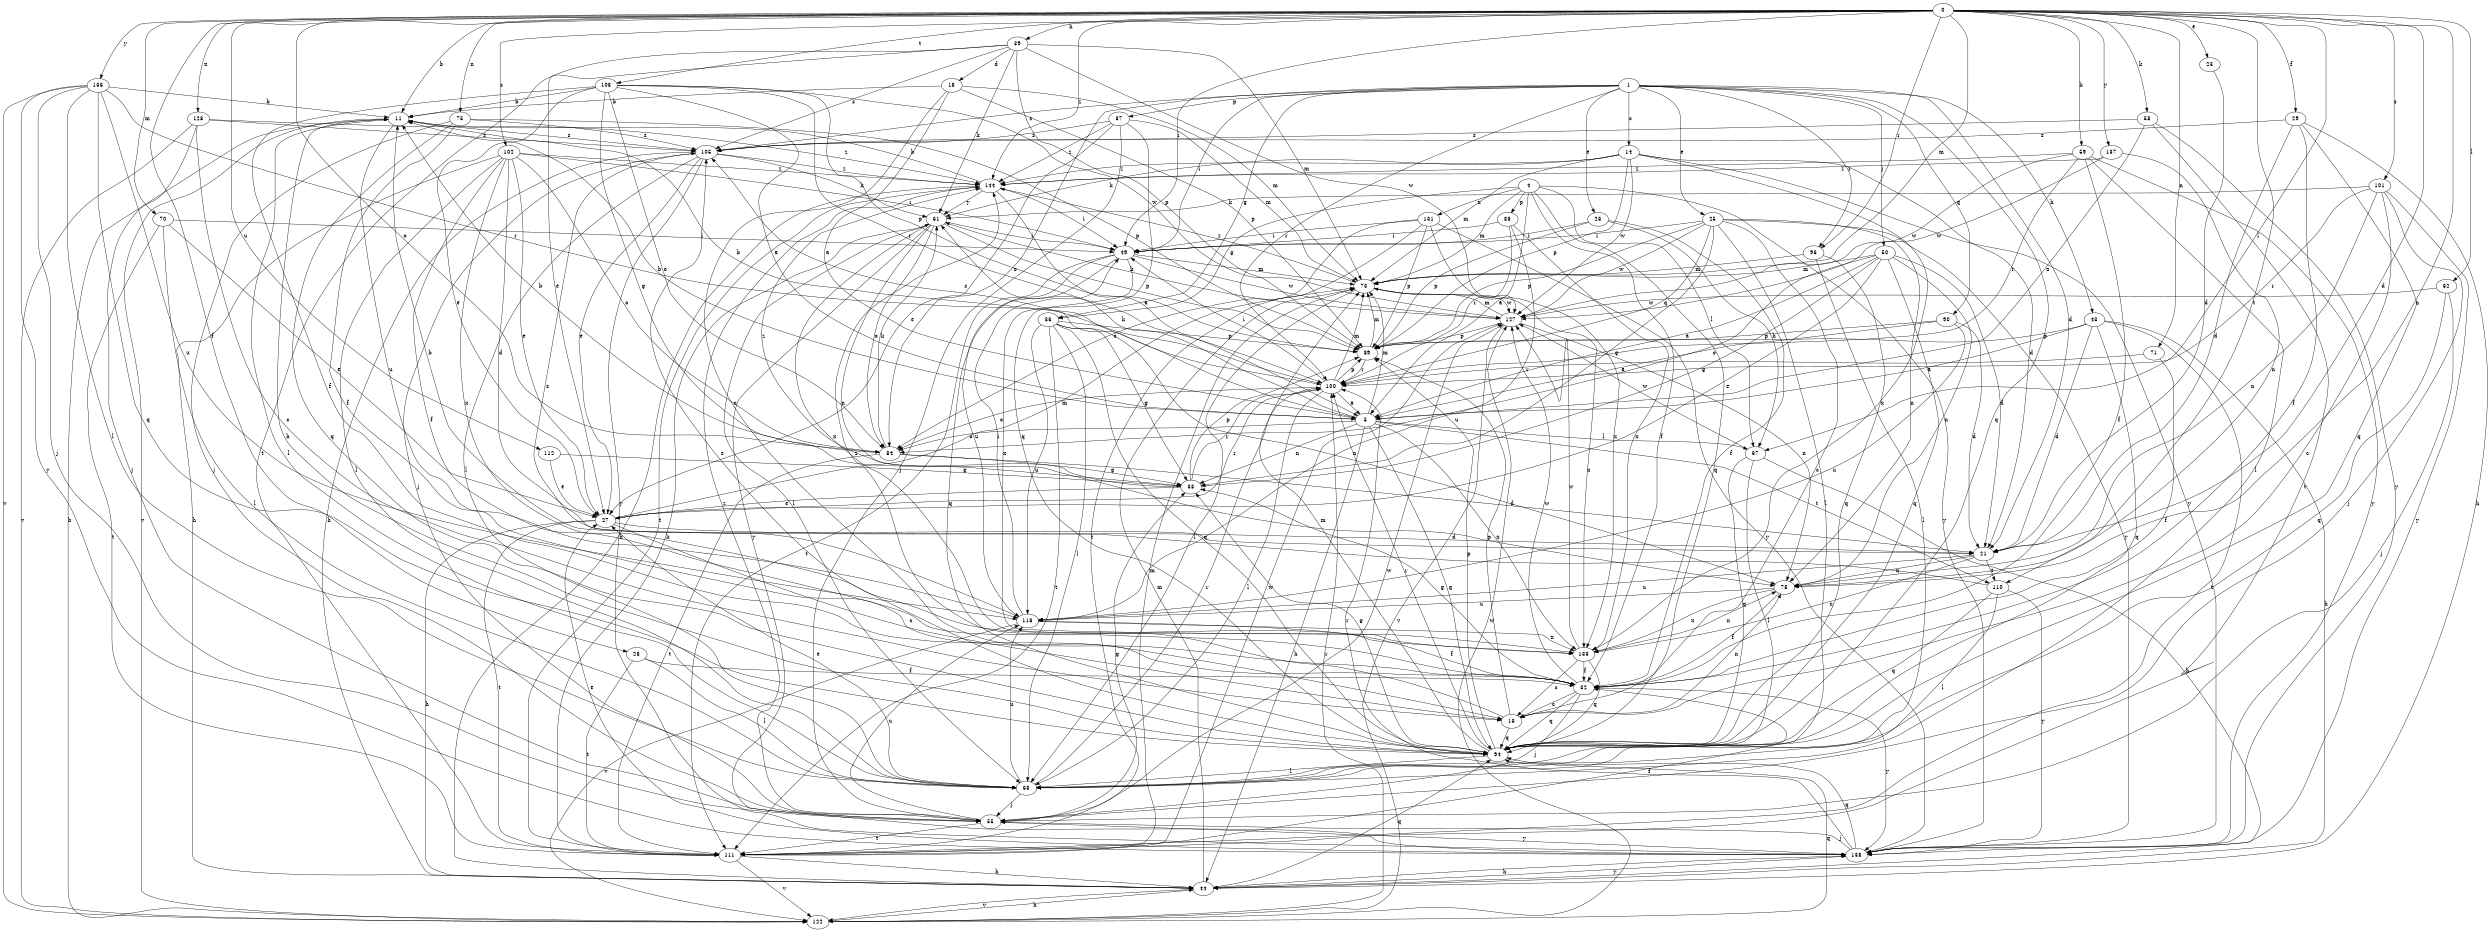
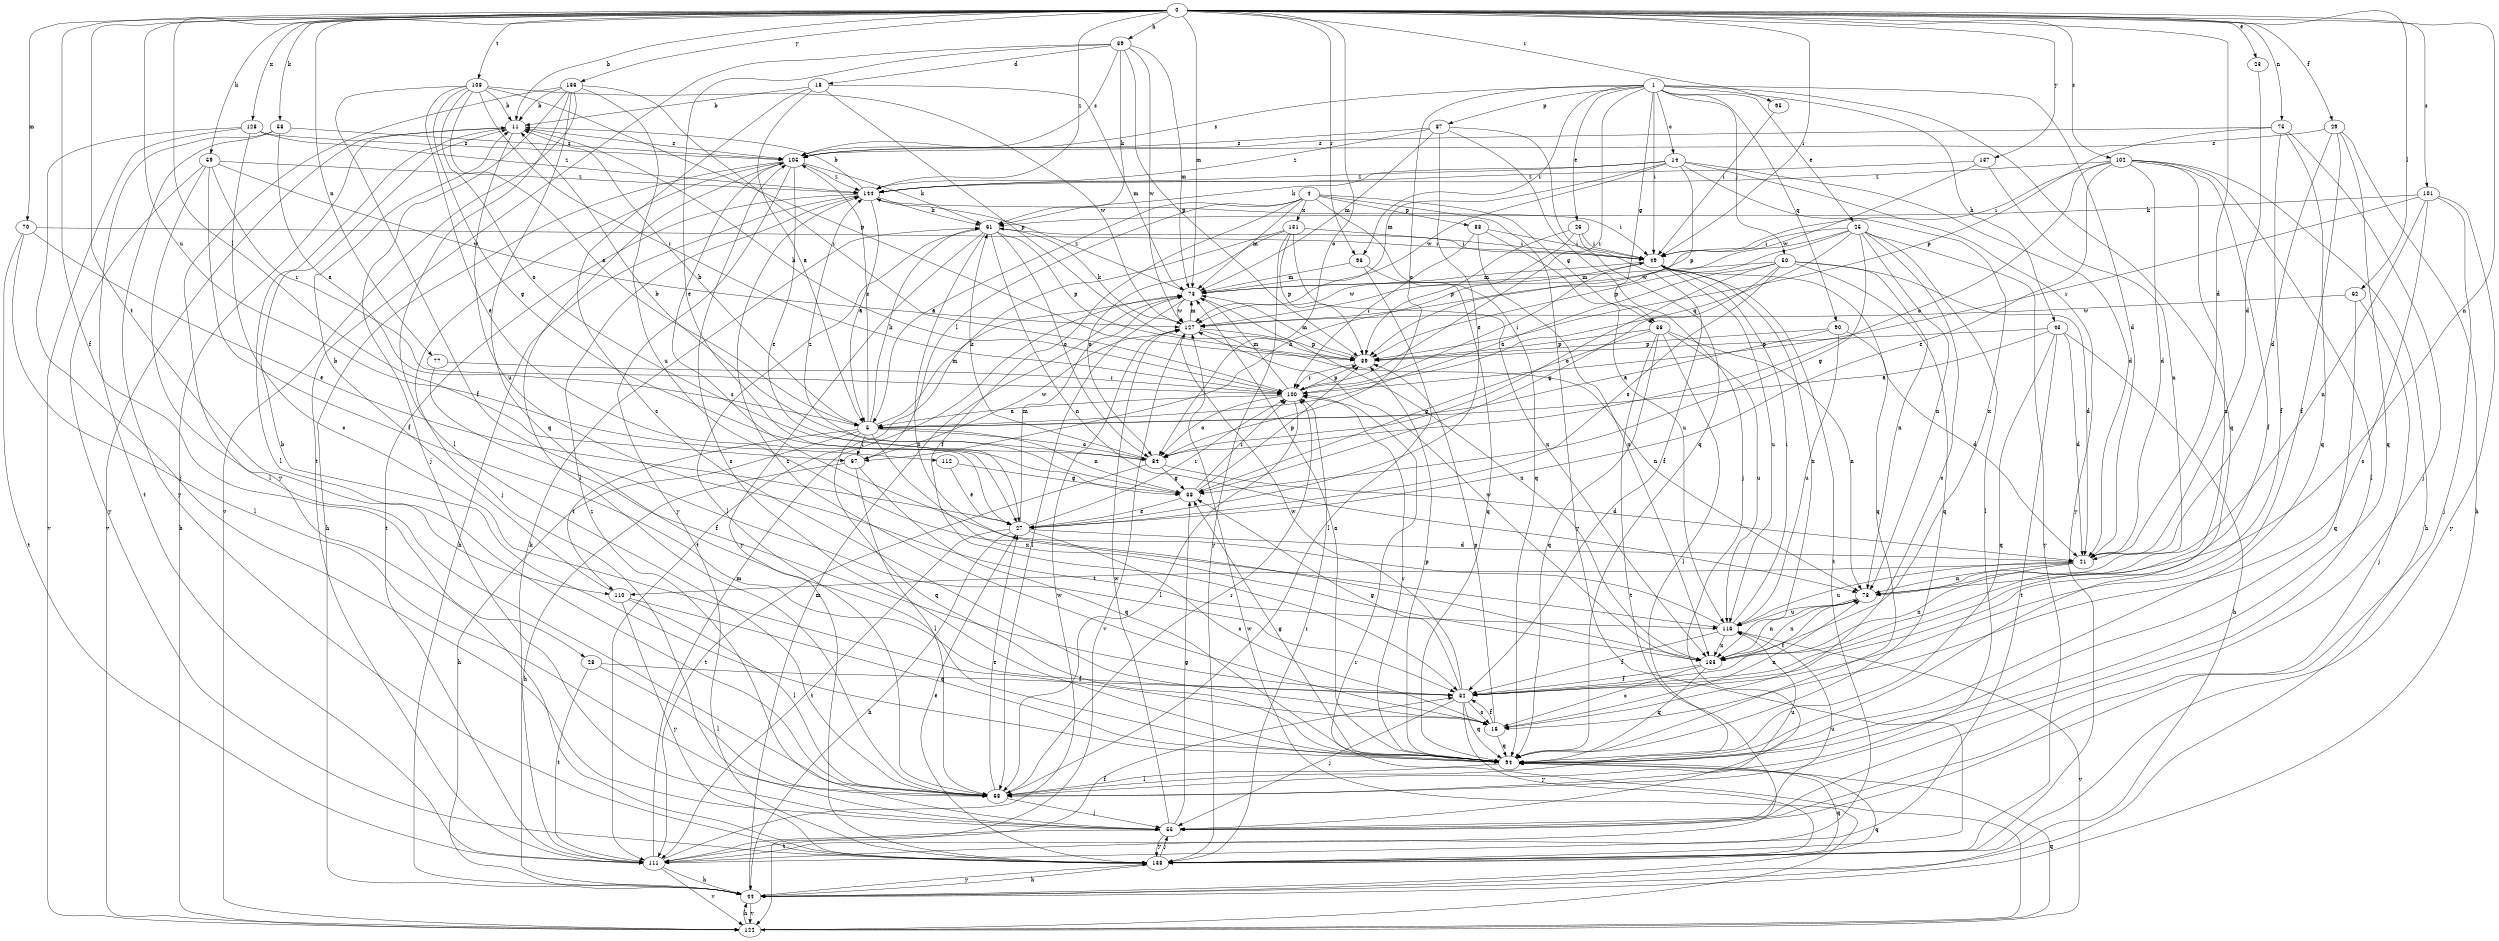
node "95": added
edge "144" -> "61": label "y" -> "k"
node "71": label "71" -> "77"
edge "94" -> "73": label "m" -> "a"
edge "16" -> "32": added, label "f"
